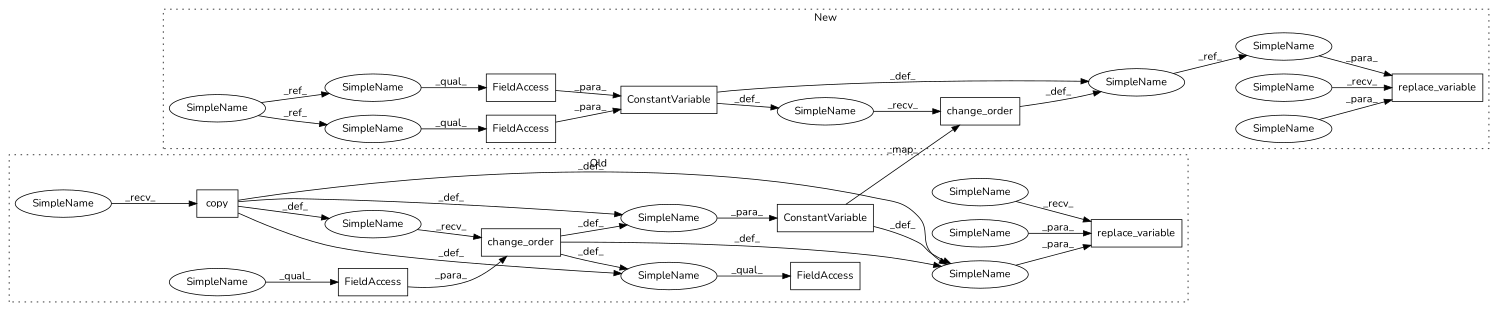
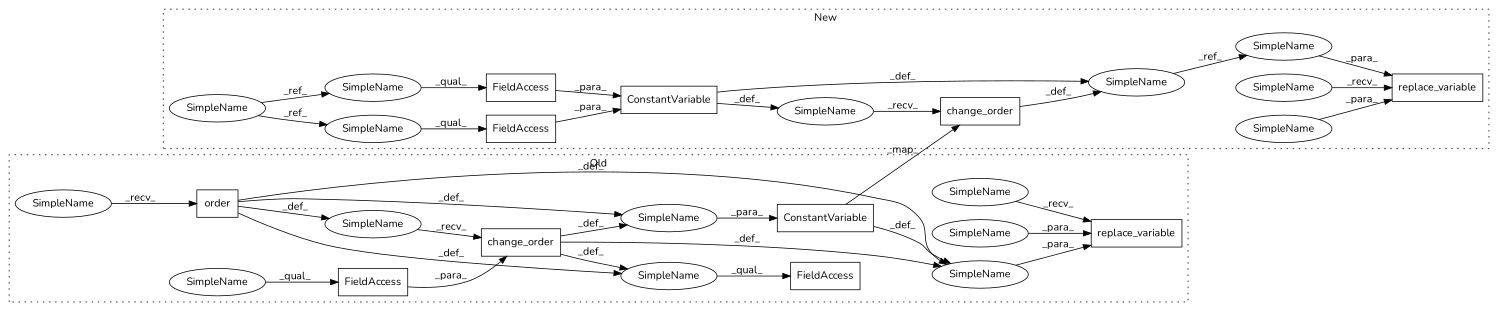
node "copy": label "copy" -> "order"
